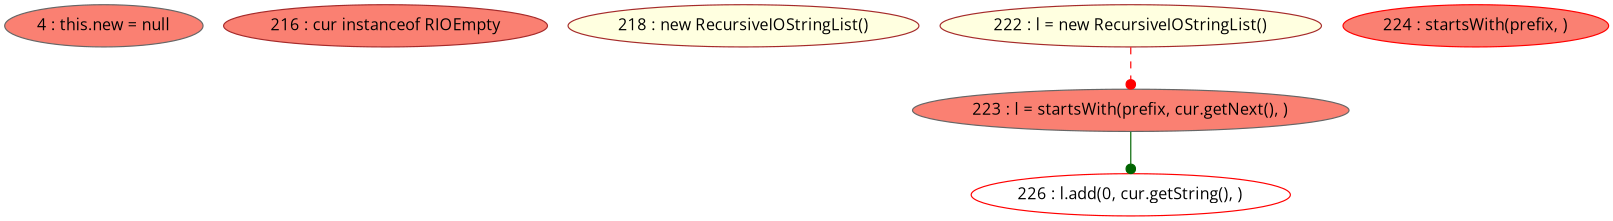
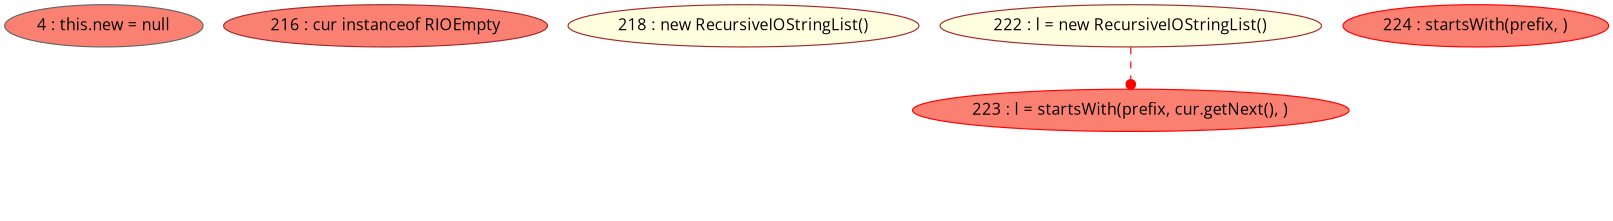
node "223 : l = startsWith(prefix, cur.getNext(), )": color gray40 -> red
node "226 : l.add(0, cur.getString(), )": removed
